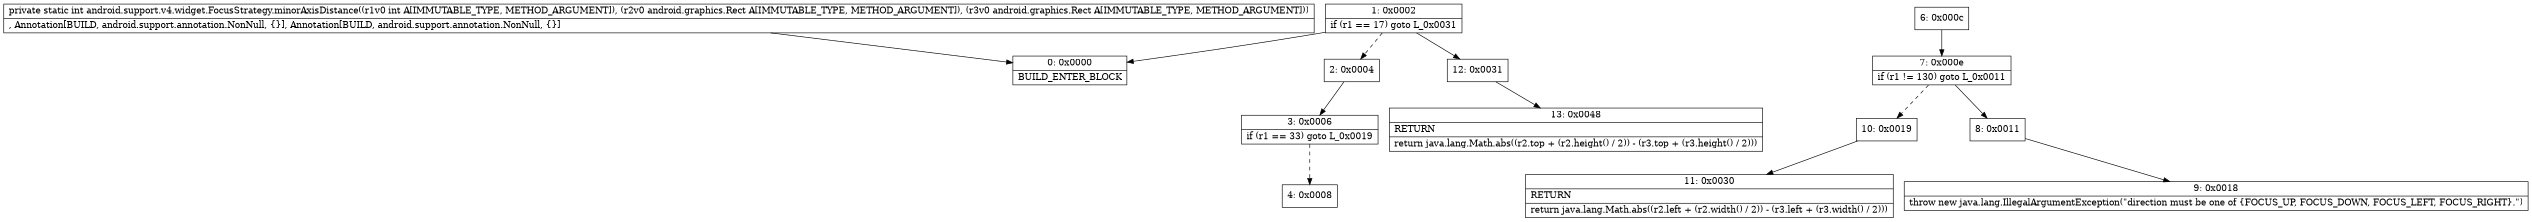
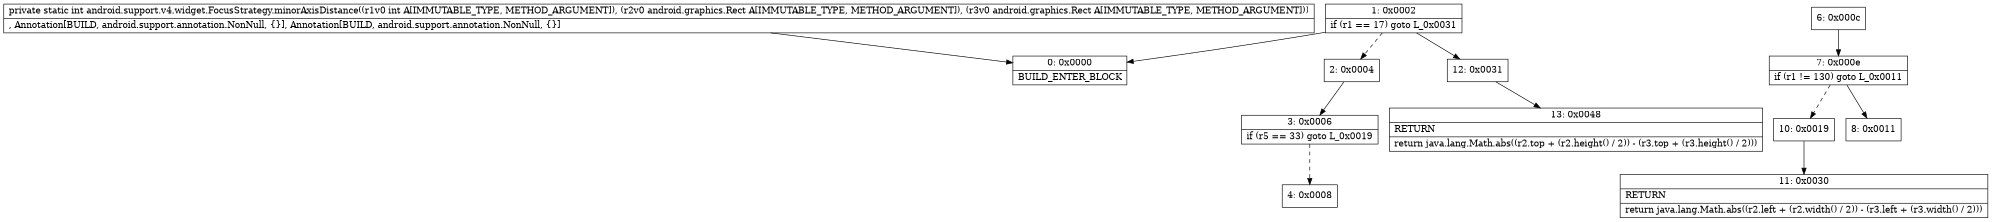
node "3: 0x0006": text "if (r1 == 33) goto L_0x0019" -> "if (r5 == 33) goto L_0x0019"
node "9: 0x0018": removed
